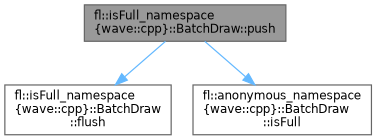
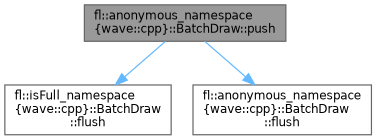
node "fl::isFull_namespace {wave::cpp}::BatchDraw::push": label "fl::isFull_namespace {wave::cpp}::BatchDraw::push" -> "fl::anonymous_namespace {wave::cpp}::BatchDraw::push"
node "fl::anonymous_namespace {wave::cpp}::BatchDraw ::isFull": label "fl::anonymous_namespace {wave::cpp}::BatchDraw ::isFull" -> "fl::anonymous_namespace {wave::cpp}::BatchDraw ::flush"
